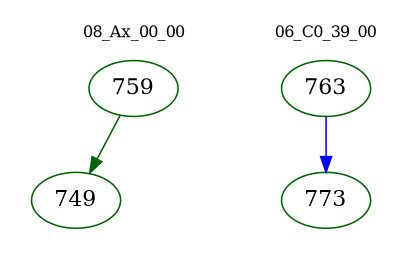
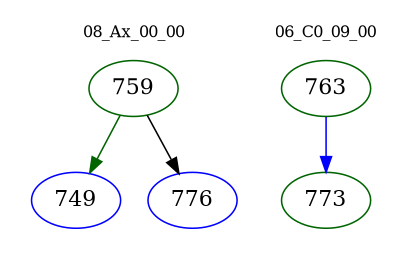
cluster "06_C0_39_00": label "06_C0_39_00" -> "06_C0_09_00"
node "749": color darkgreen -> blue
node "776": added
